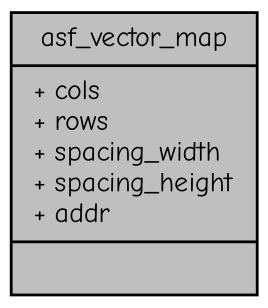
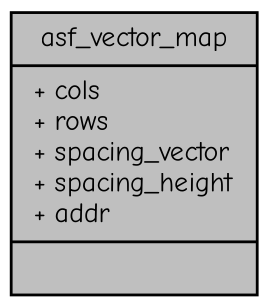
node "asf_vector_map": text "+ spacing_width" -> "+ spacing_vector"
